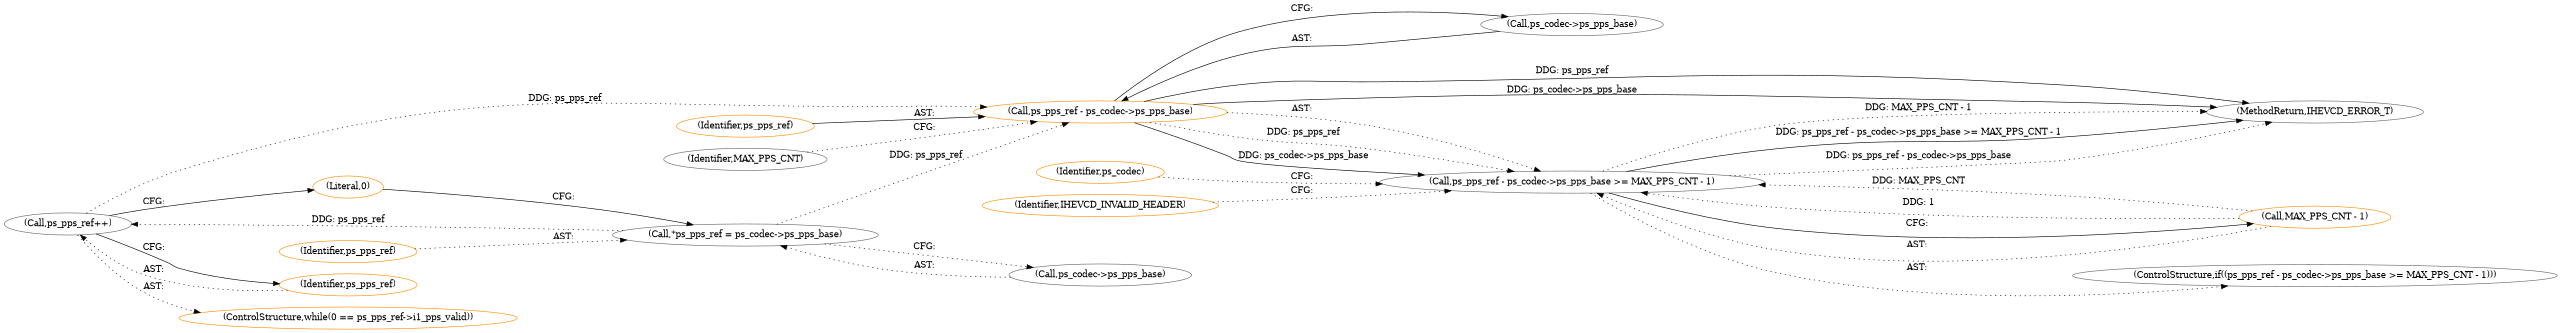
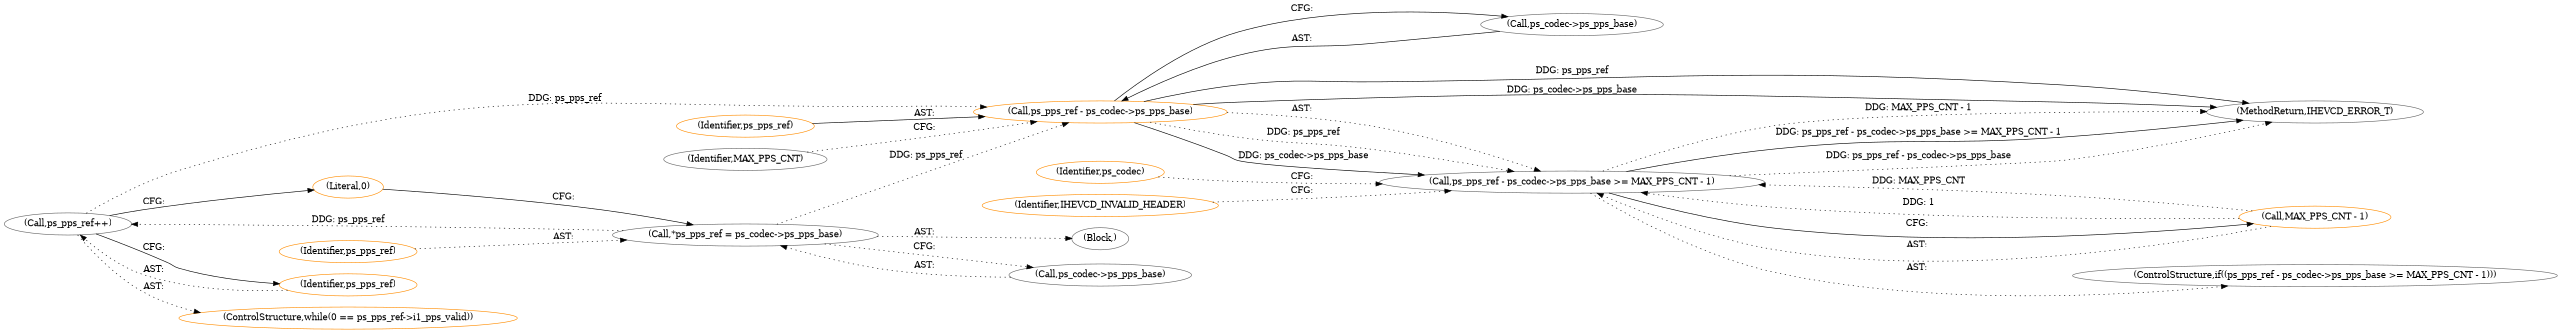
node "(Block,)": added
